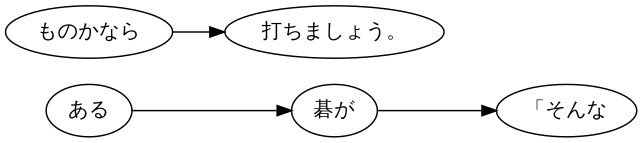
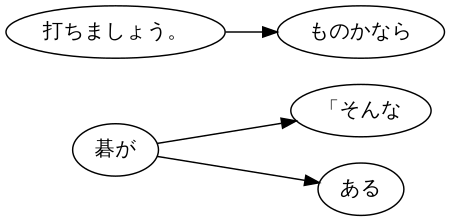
edge "ものかなら" -> "打ちましょう。": reversed
edge "ある" -> "碁が": reversed
